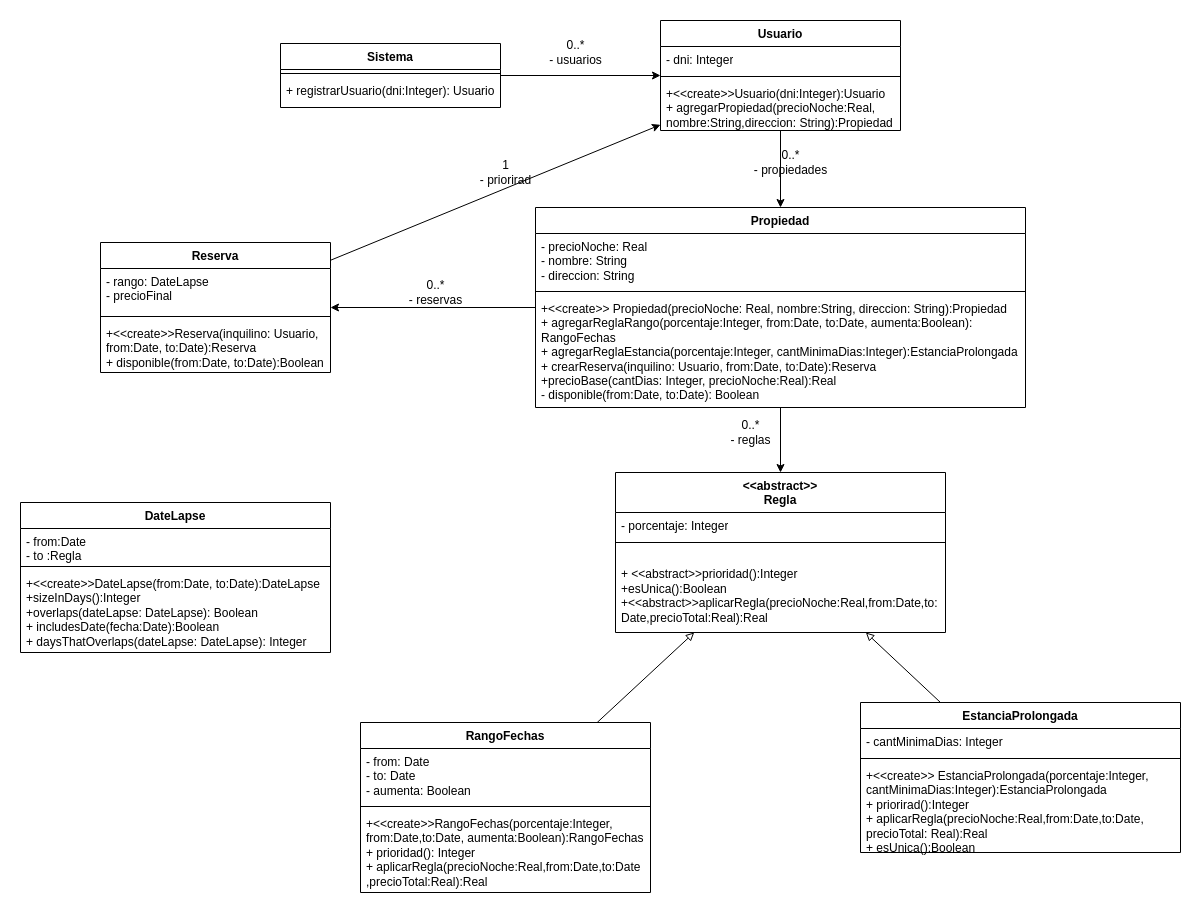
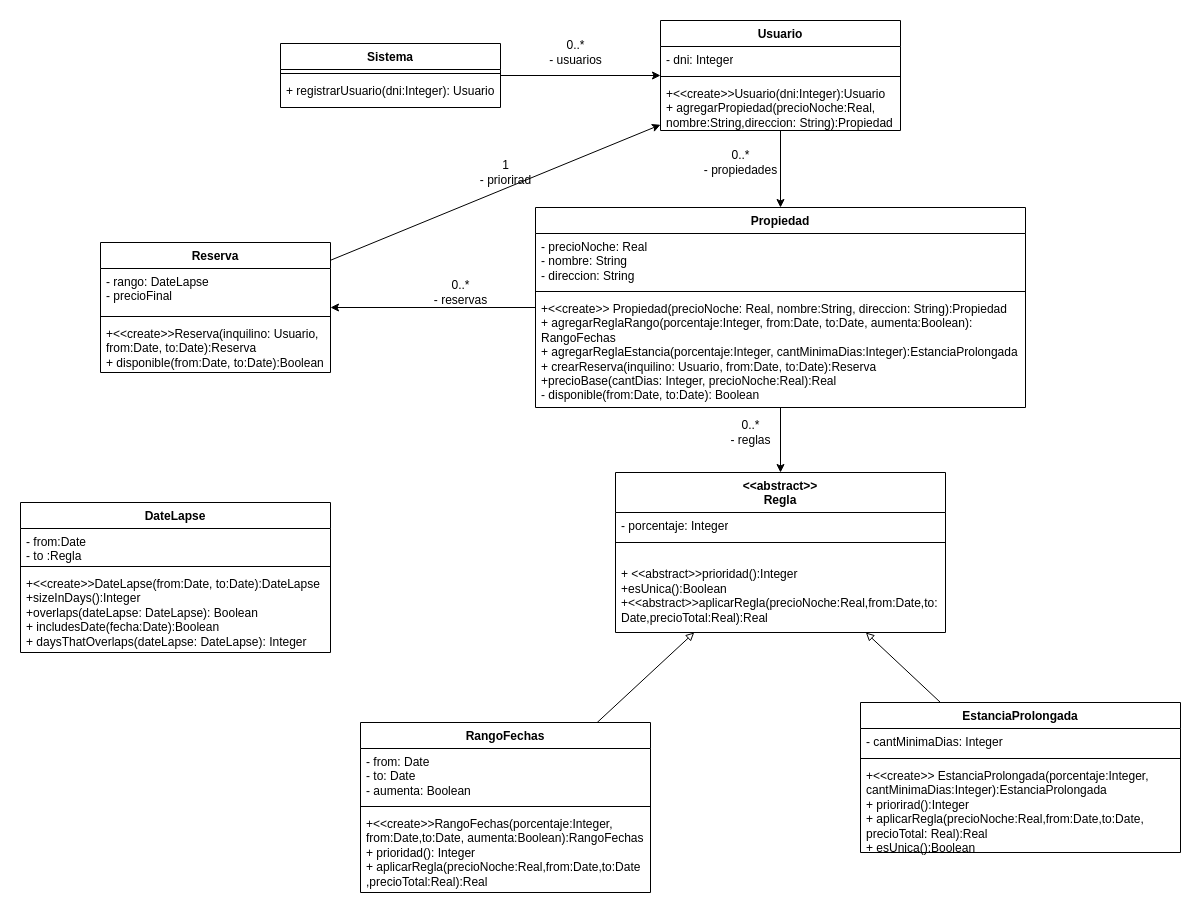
node "0..* - propiedades": moved (791, 163) -> (741, 163)
node "0..* - reservas": moved (436, 293) -> (461, 293)
